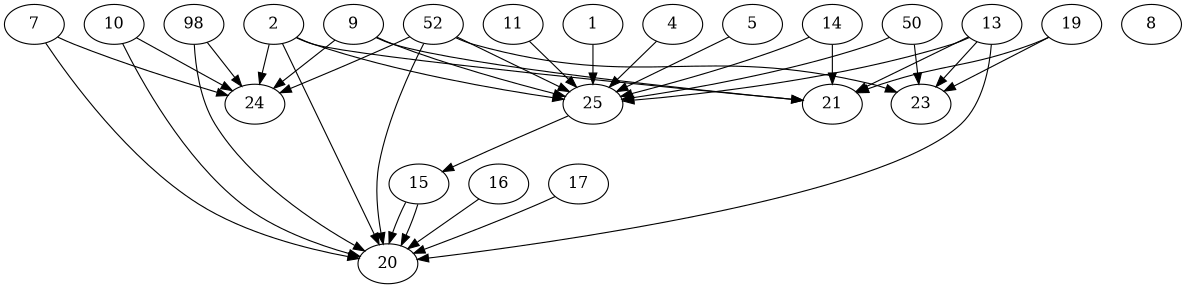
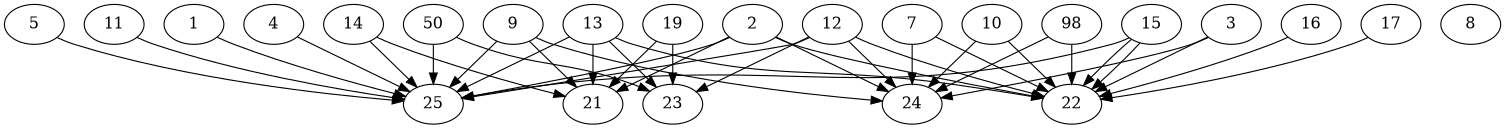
node "52": label "52" -> "12"
node "3": added
edge "25" -> "15": reversed
node "20": label "20" -> "22"
